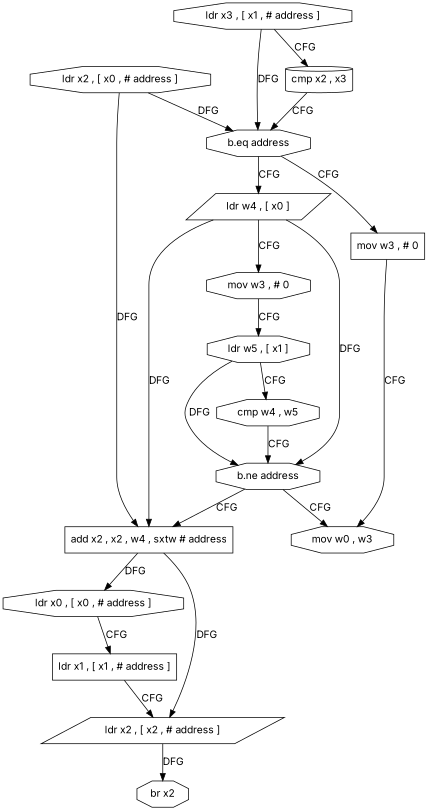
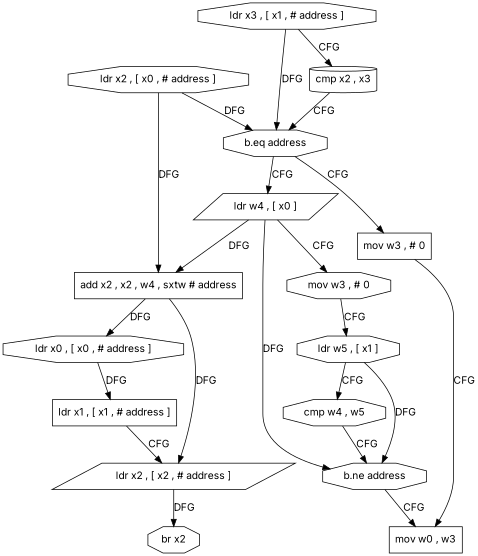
edge "b.ne address" -> "add x2 , x2 , w4 , sxtw # address": removed, label "CFG"
node "mov w0 , w3": shape octagon -> box
edge "ldr x0 , [ x0 , # address ]" -> "ldr x1 , [ x1 , # address ]": label "CFG" -> "DFG"
